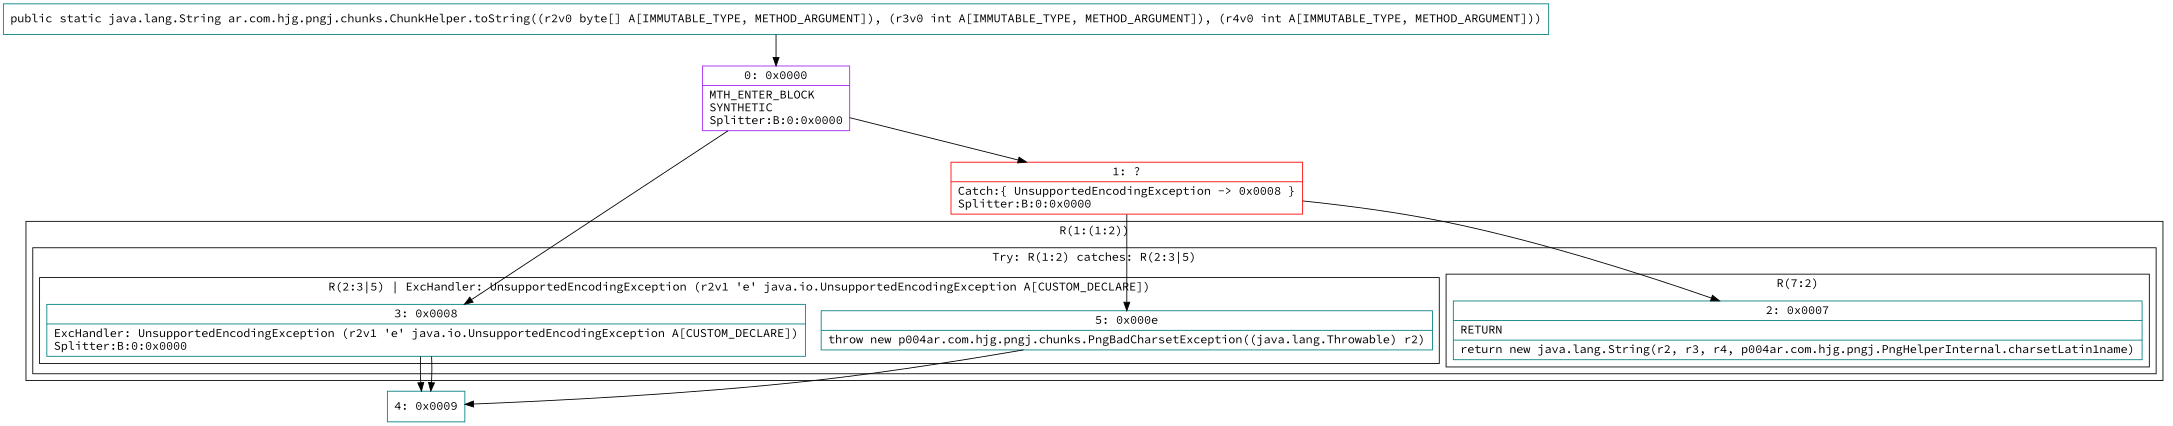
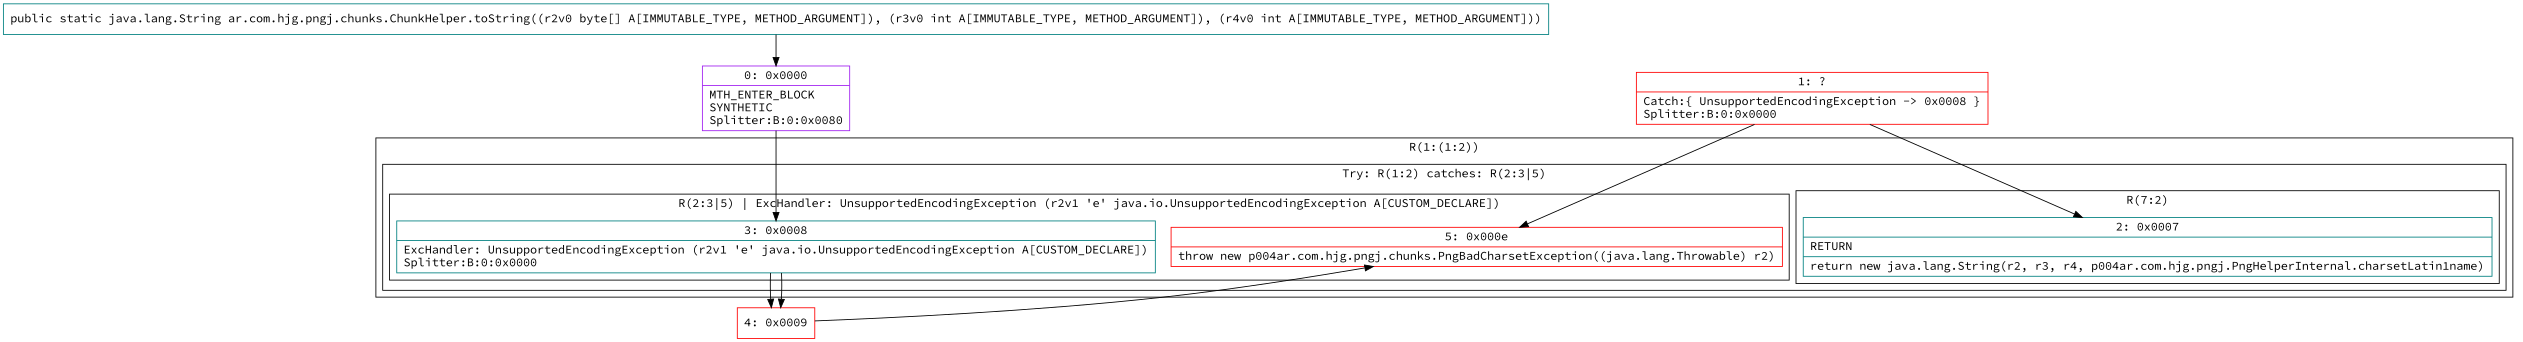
node "0: 0x0000": text "Splitter:B:0:0x0000" -> "Splitter:B:0:0x0080"
edge "0: 0x0000" -> "1: ?": removed
node "5: 0x000e": color teal -> red
edge "5: 0x000e" -> "4: 0x0009": reversed
node "4: 0x0009": color teal -> red
